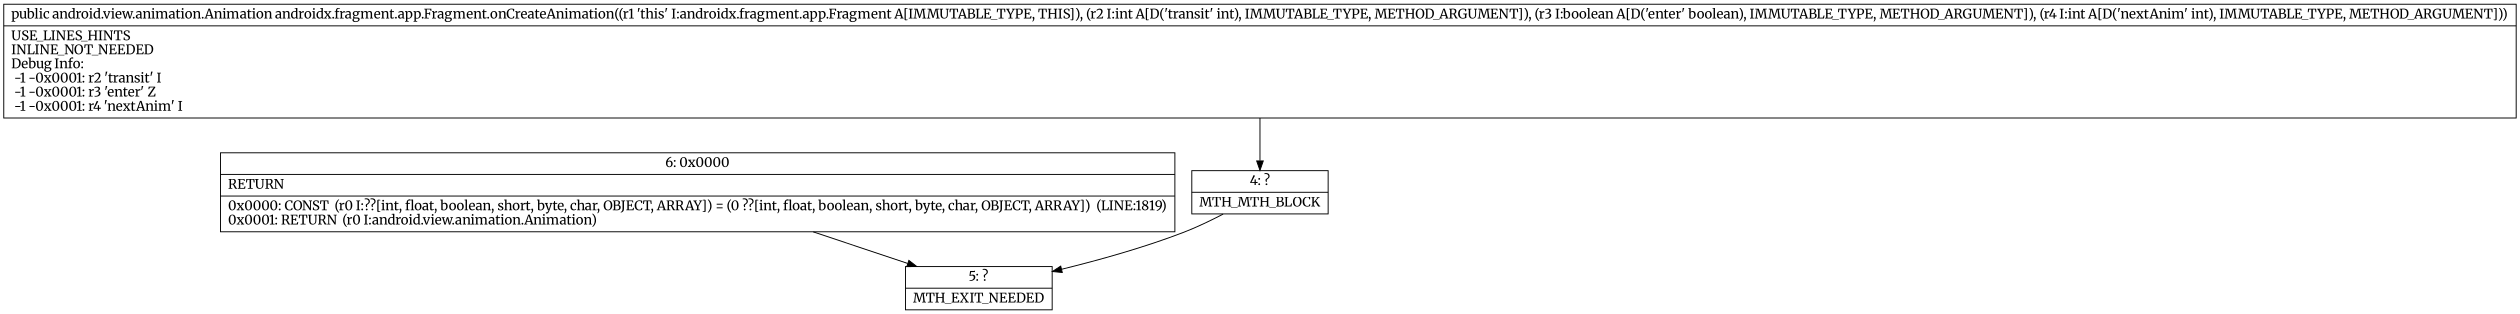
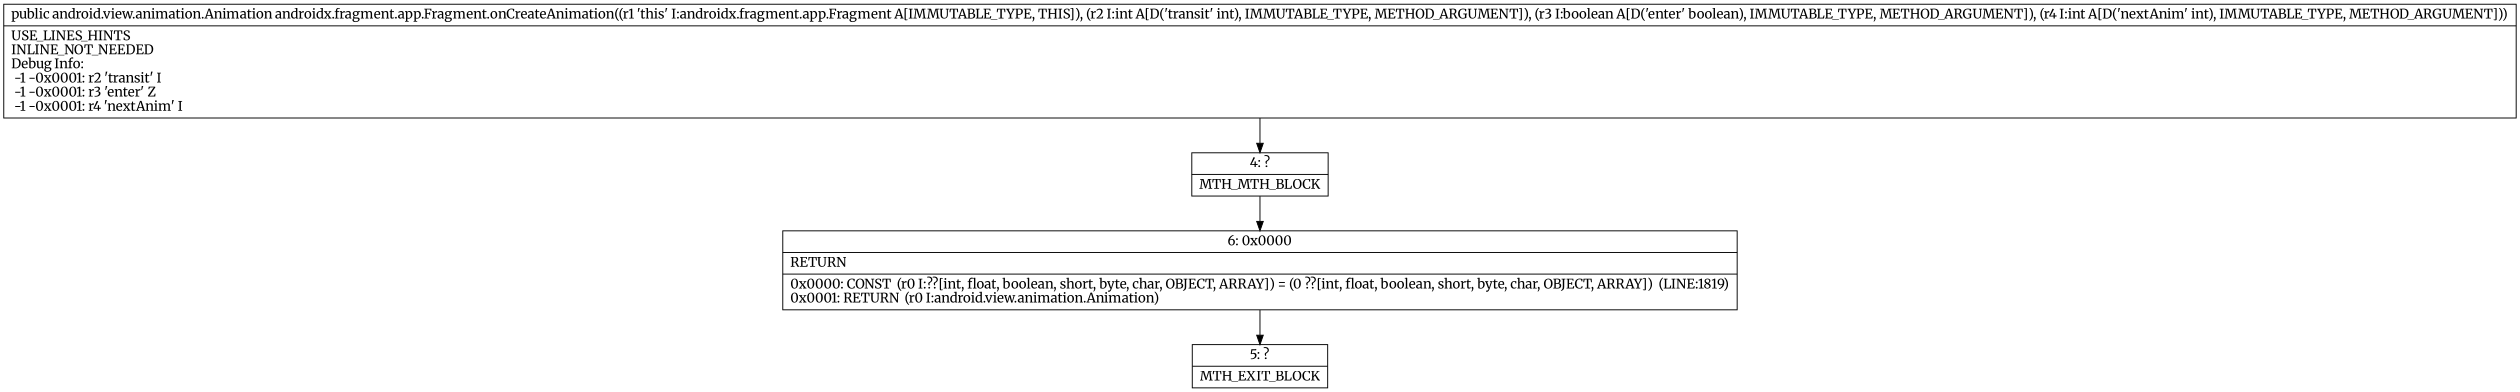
edge "4: ?" -> "5: ?": now "4: ?" -> "6: 0x0000"
node "5: ?": text "MTH_EXIT_NEEDED" -> "MTH_EXIT_BLOCK"
